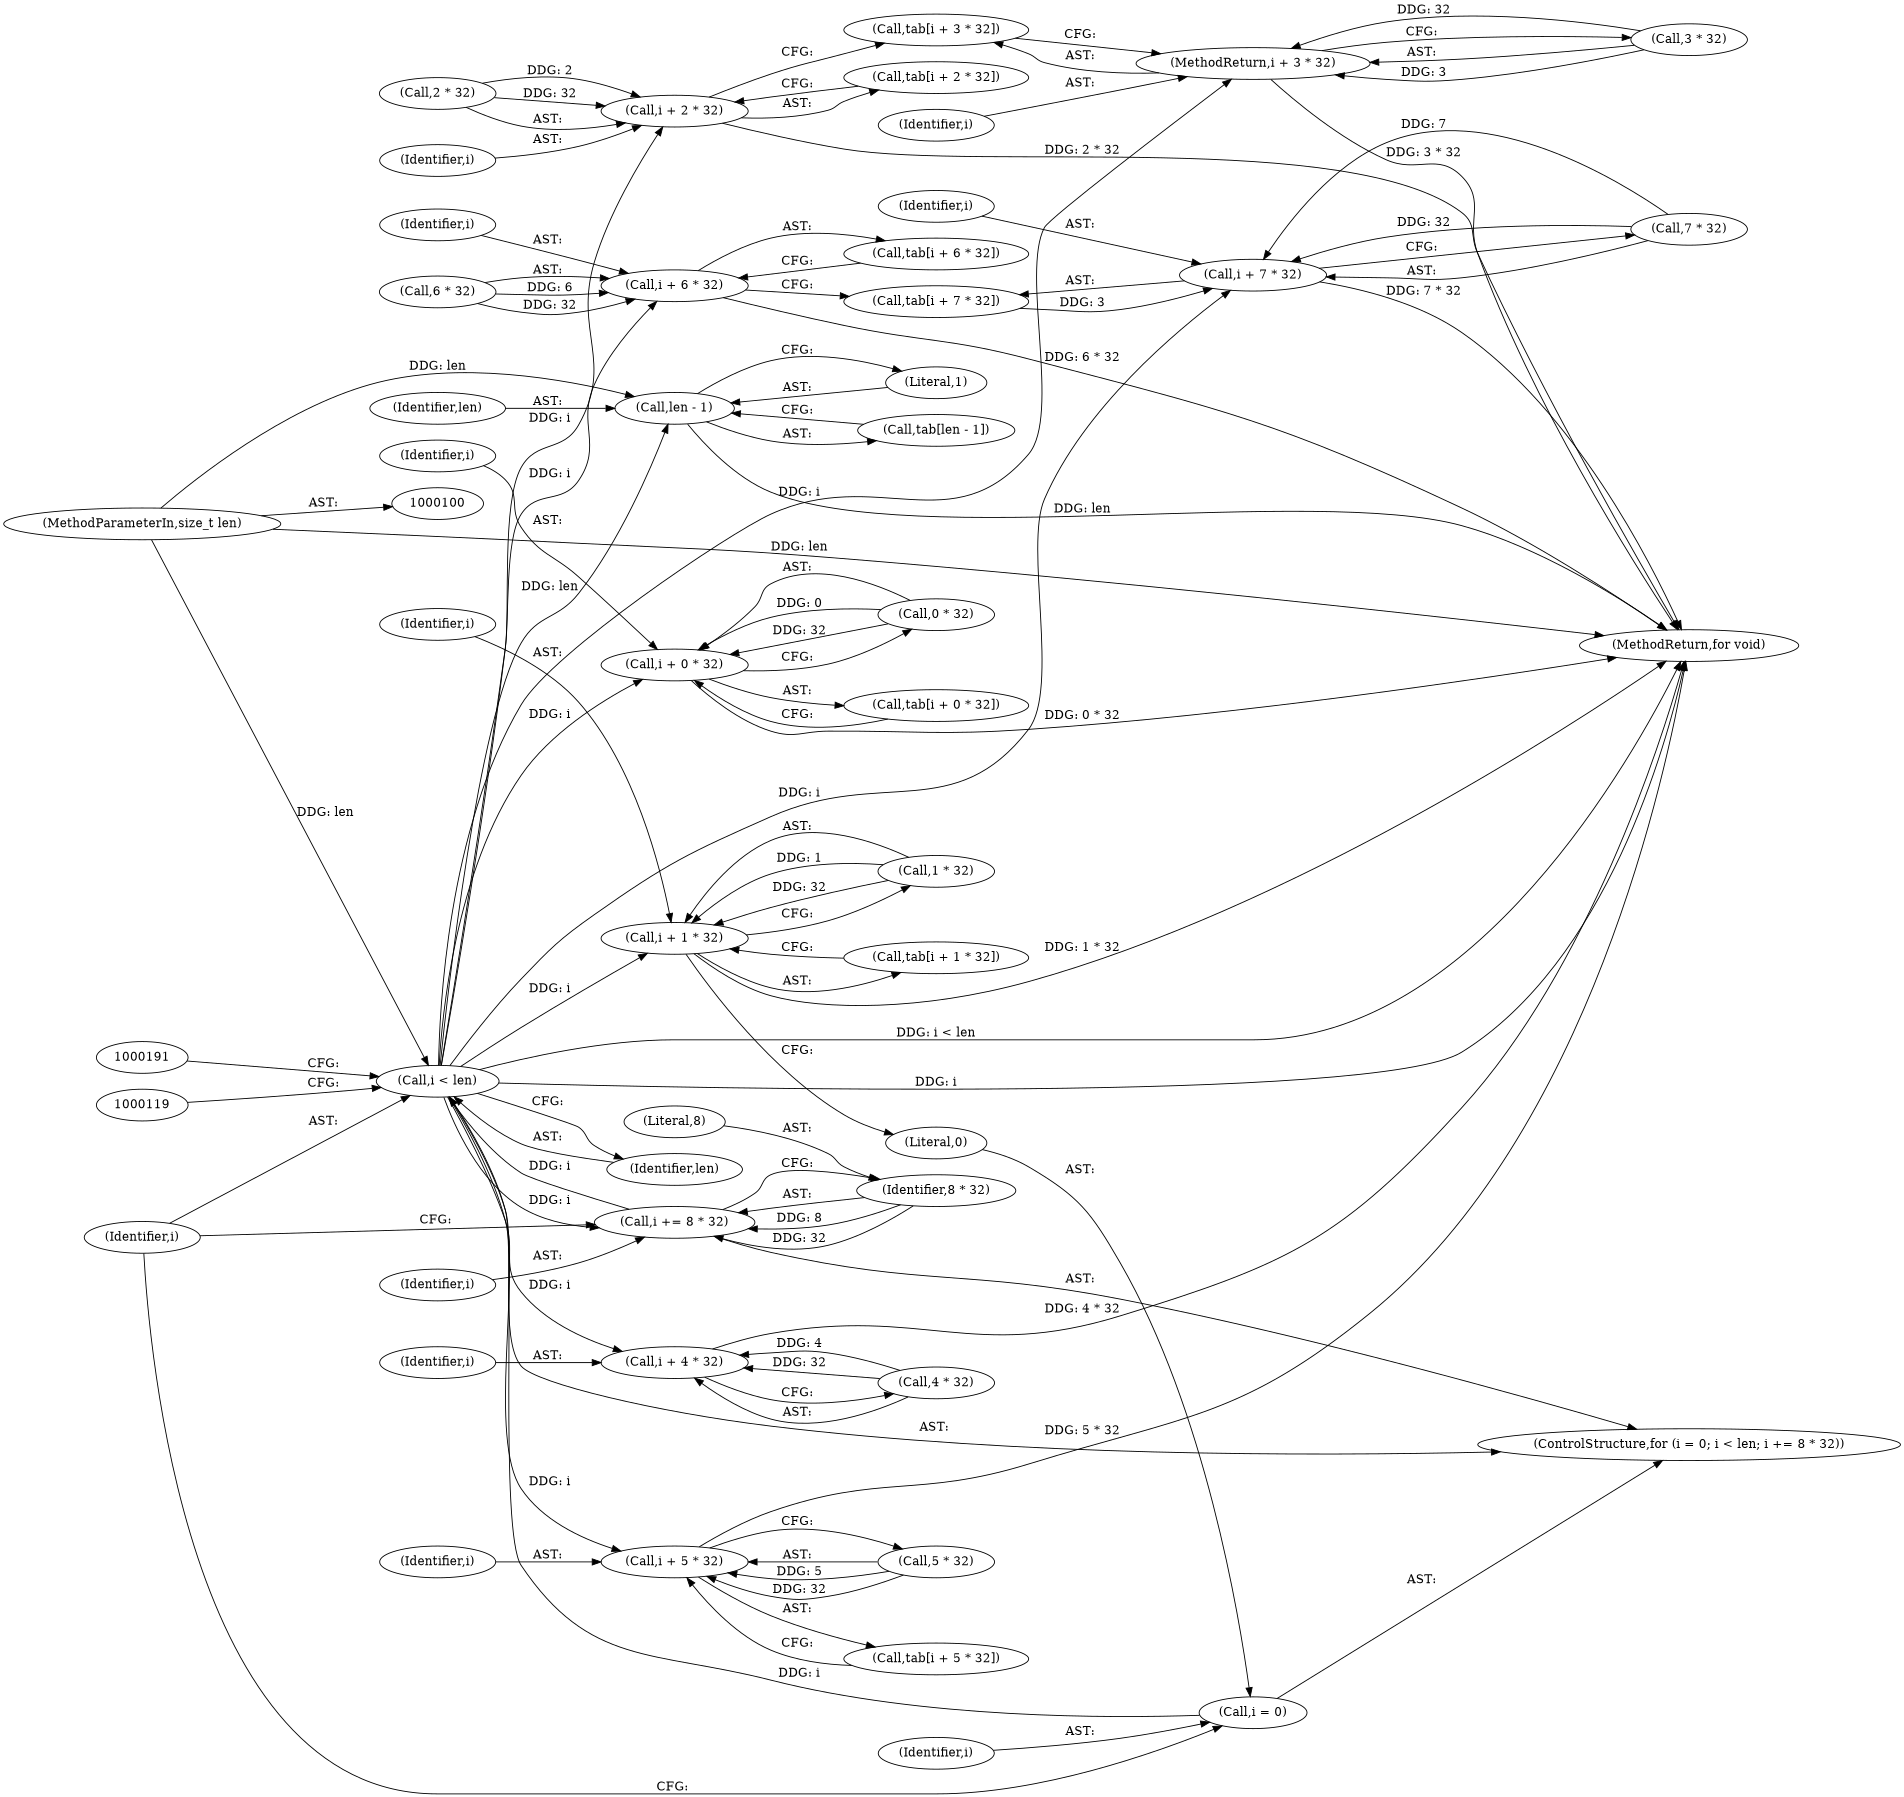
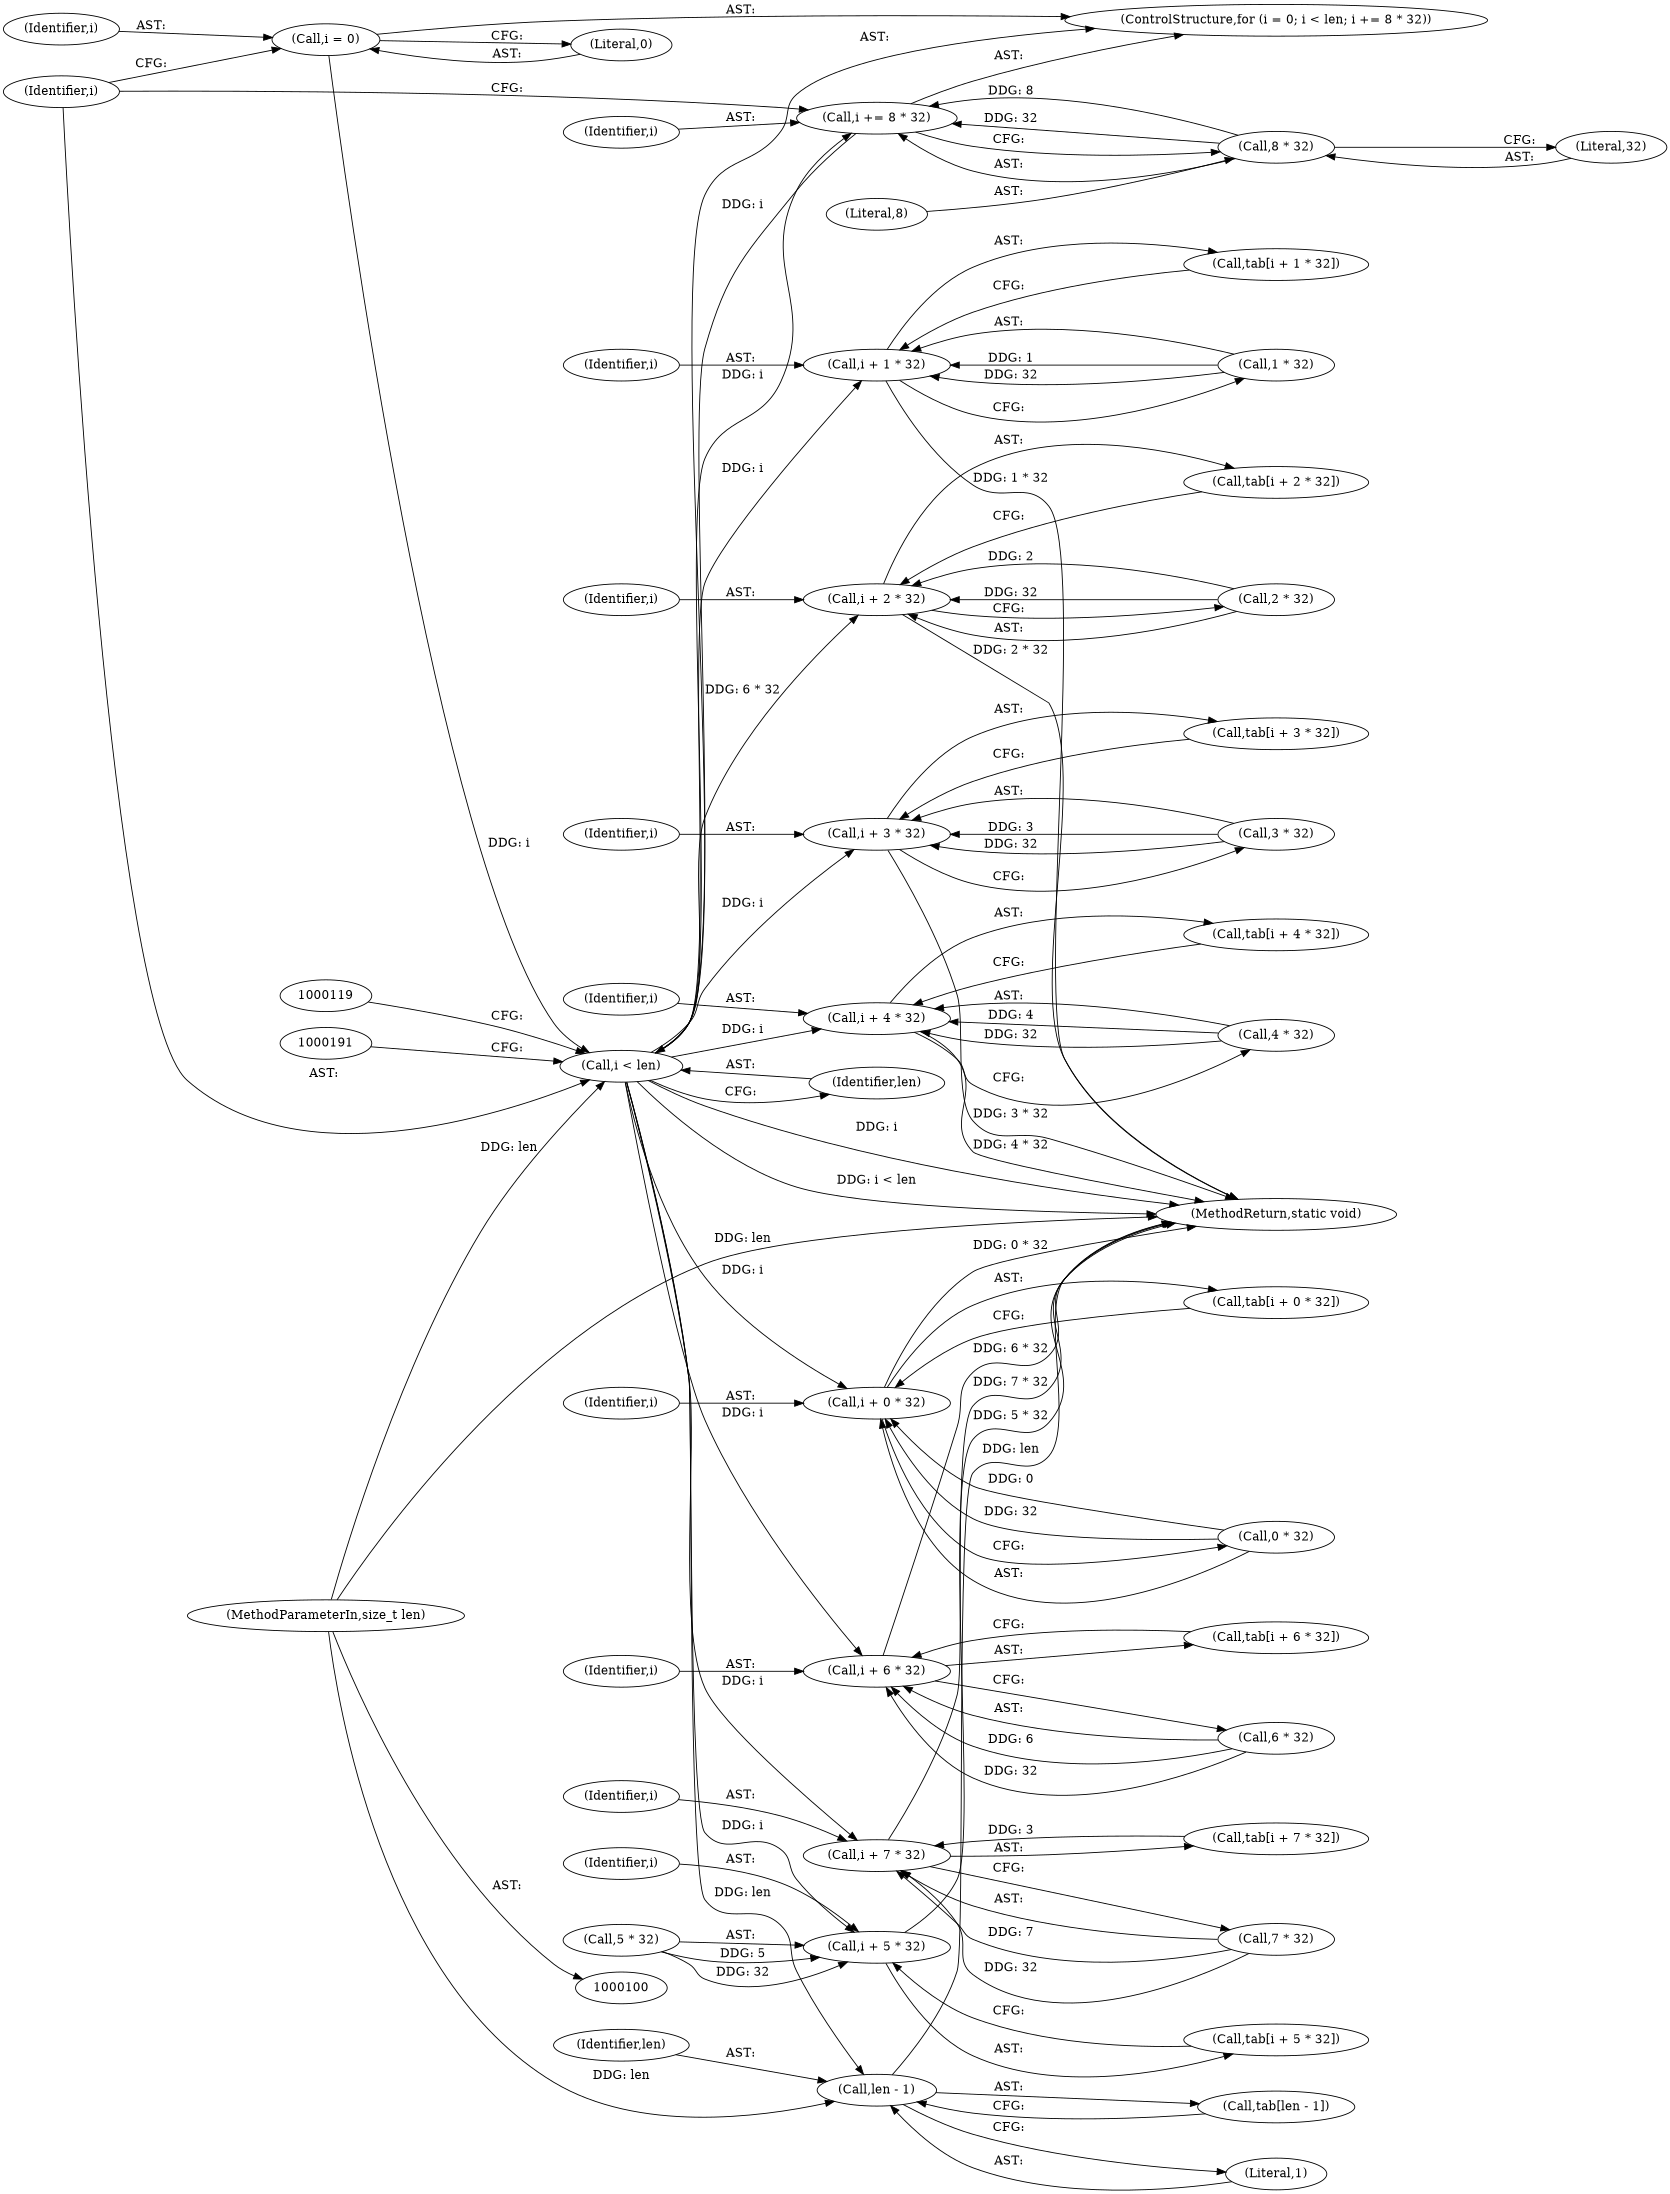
node "(MethodReturn,i + 3 * 32)": label "(MethodReturn,i + 3 * 32)" -> "(Call,i + 3 * 32)"
edge "(Call,i + 2 * 32)" -> "(Call,tab[i + 3 * 32])": now "(Call,i + 2 * 32)" -> "(Call,2 * 32)"
node "(Literal,32)": added
edge "(Call,i + 6 * 32)" -> "(Call,tab[i + 7 * 32])": now "(Call,i + 6 * 32)" -> "(Call,6 * 32)"
edge "(Call,i < len)" -> "(Call,i + 2 * 32)": label "DDG: i" -> "DDG: 6 * 32"
node "(MethodReturn,for void)": label "(MethodReturn,for void)" -> "(MethodReturn,static void)"
node "(Call,tab[i + 4 * 32])": added
edge "(Call,i + 1 * 32)" -> "(Literal,0)": now "(Call,i = 0)" -> "(Literal,0)"
node "(Identifier,8 * 32)": label "(Identifier,8 * 32)" -> "(Call,8 * 32)"
edge "(Call,i + 5 * 32)" -> "(Call,5 * 32)": removed, label "CFG:"
